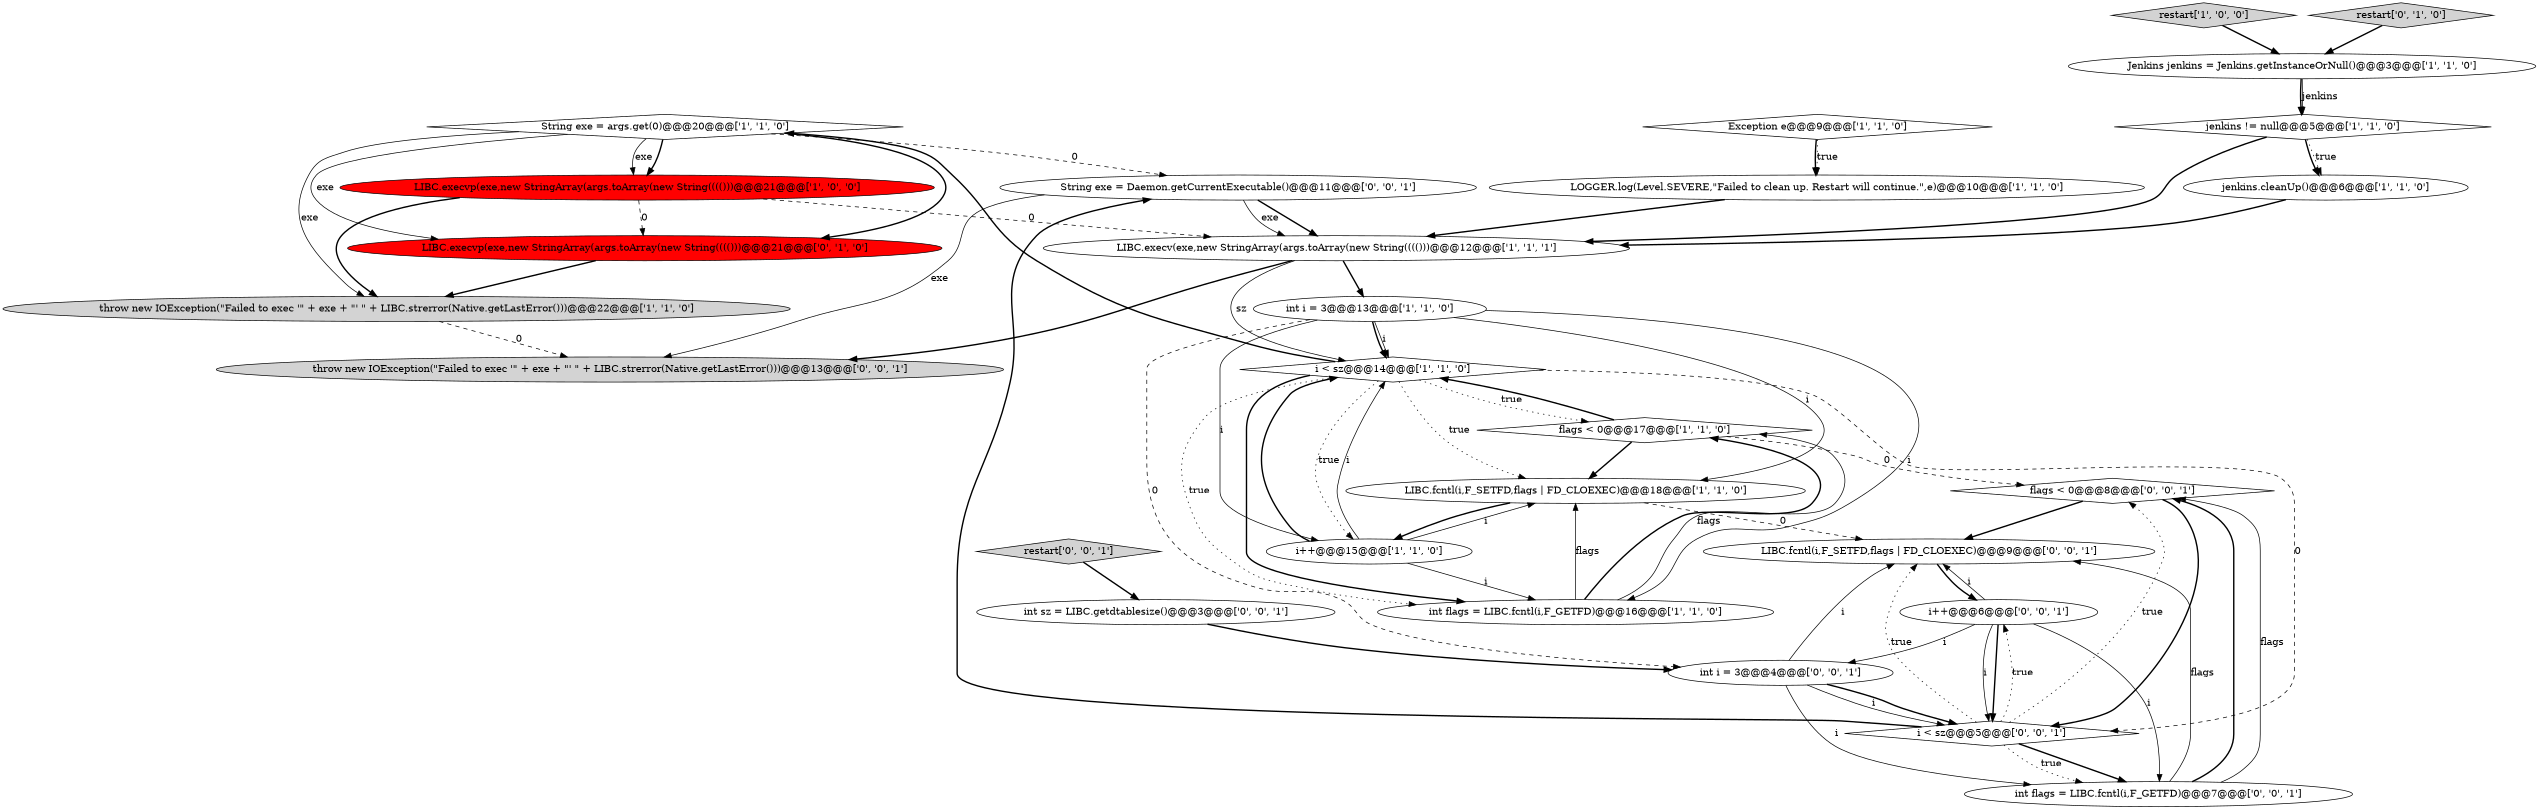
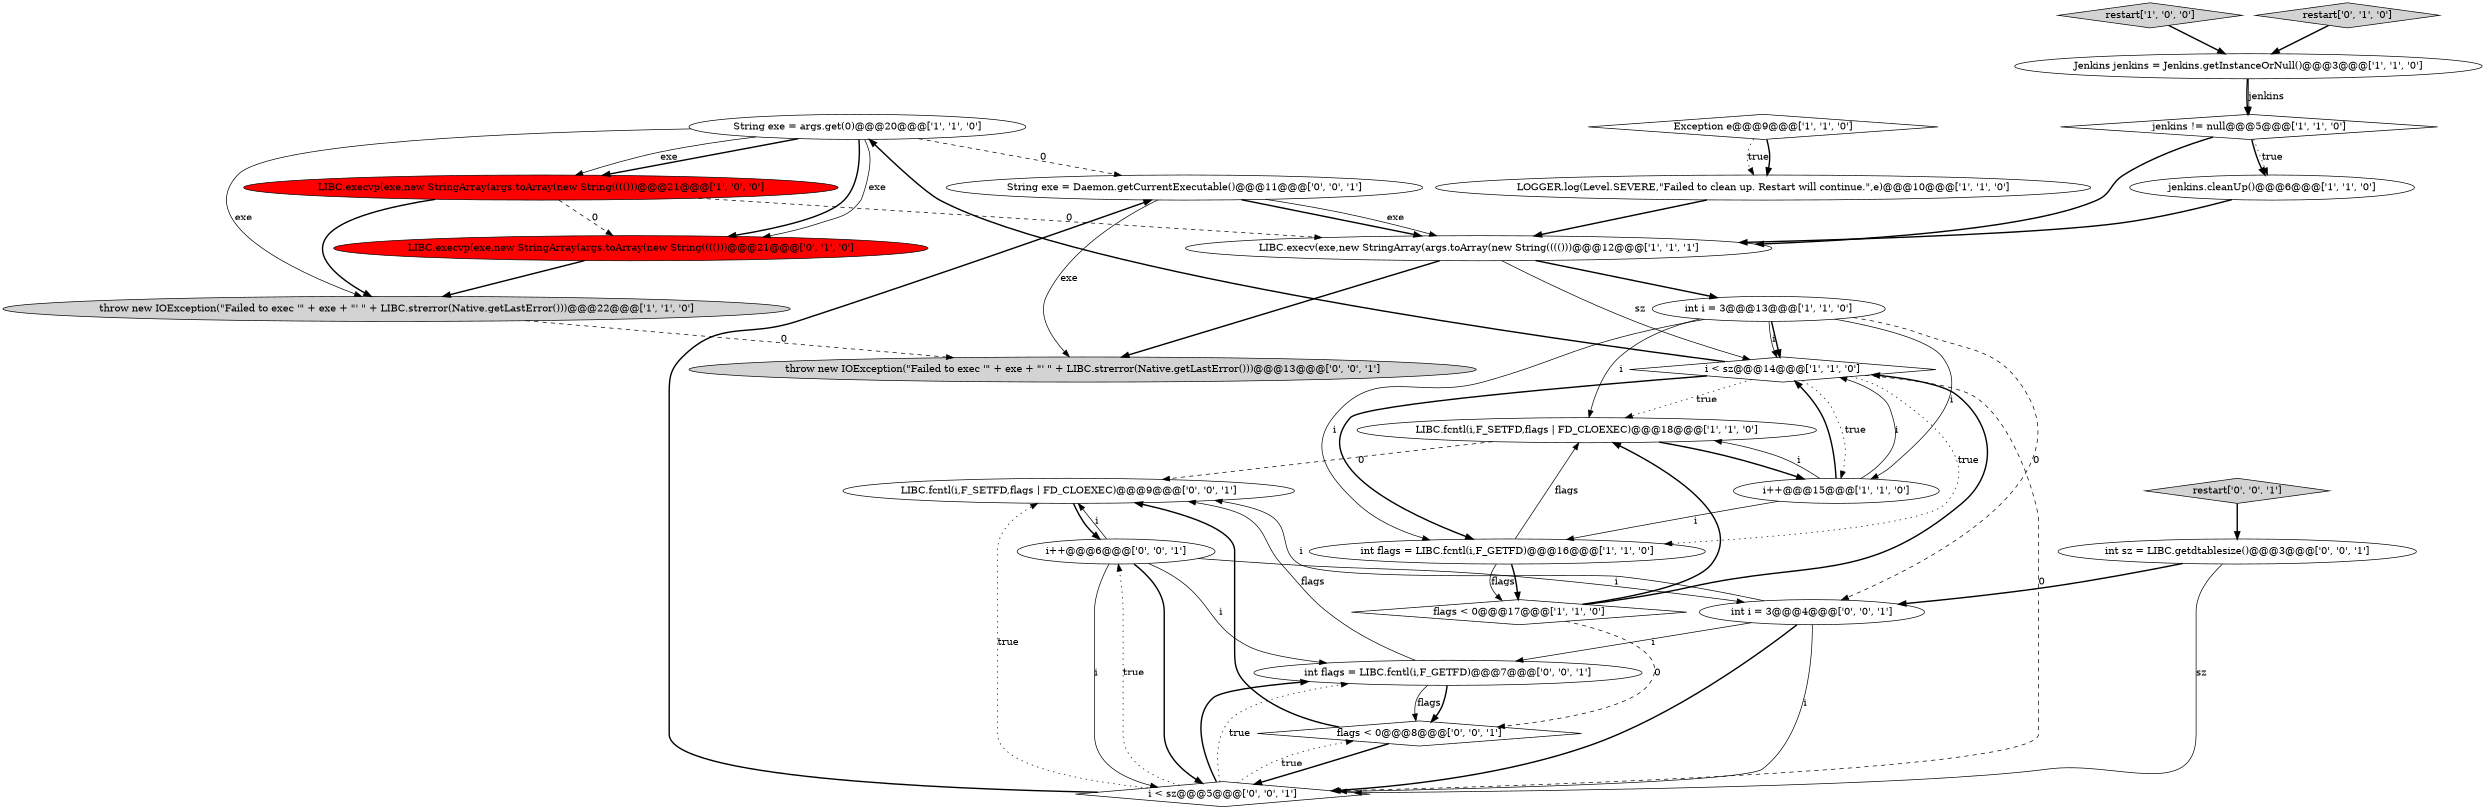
node "String exe = args.get(0)@@@20@@@['1', '1', '0']": shape diamond -> ellipse
edge "i < sz@@@14@@@['1', '1', '0']" -> "flags < 0@@@17@@@['1', '1', '0']": removed, label "true"
edge "int sz = LIBC.getdtablesize()@@@3@@@['0', '0', '1']" -> "i < sz@@@5@@@['0', '0', '1']": added, label "sz"
